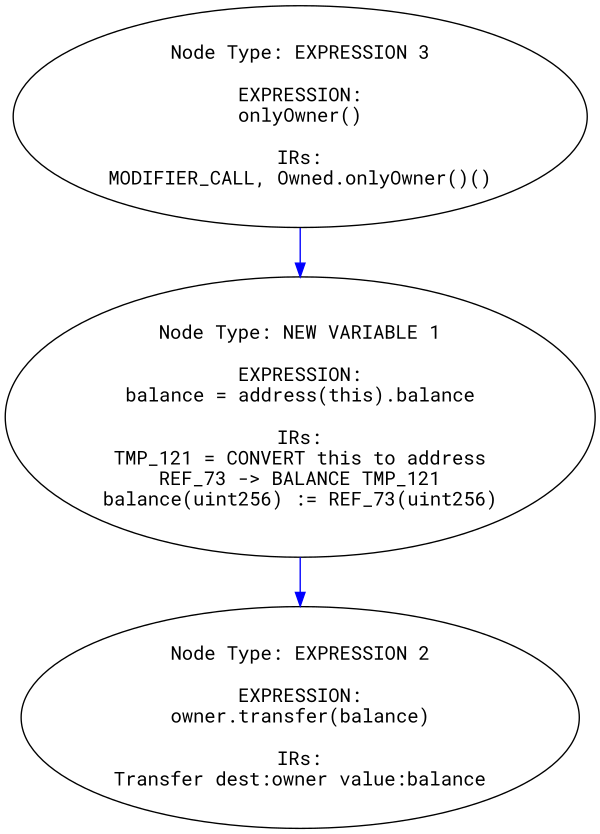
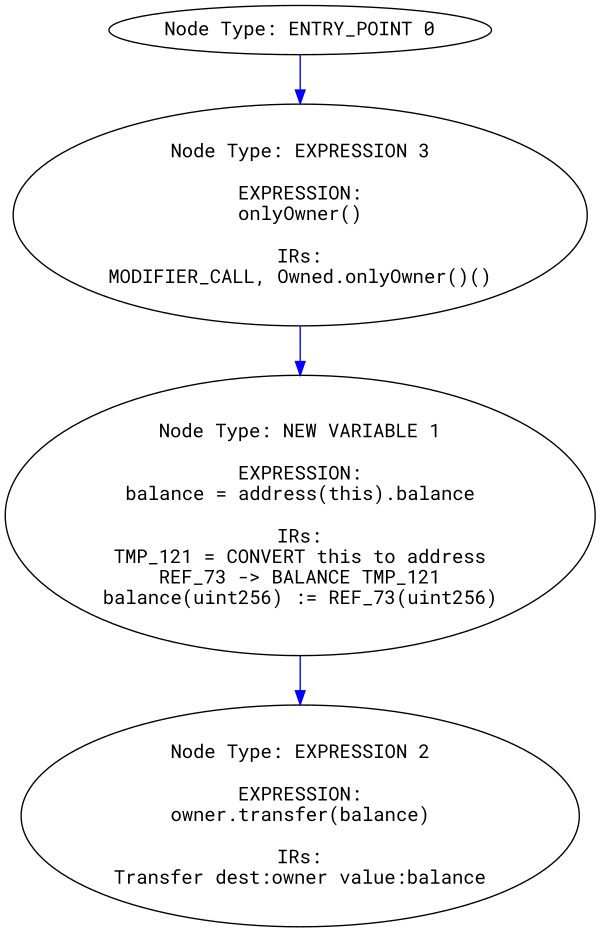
node "Node Type: ENTRY_POINT 0": added
